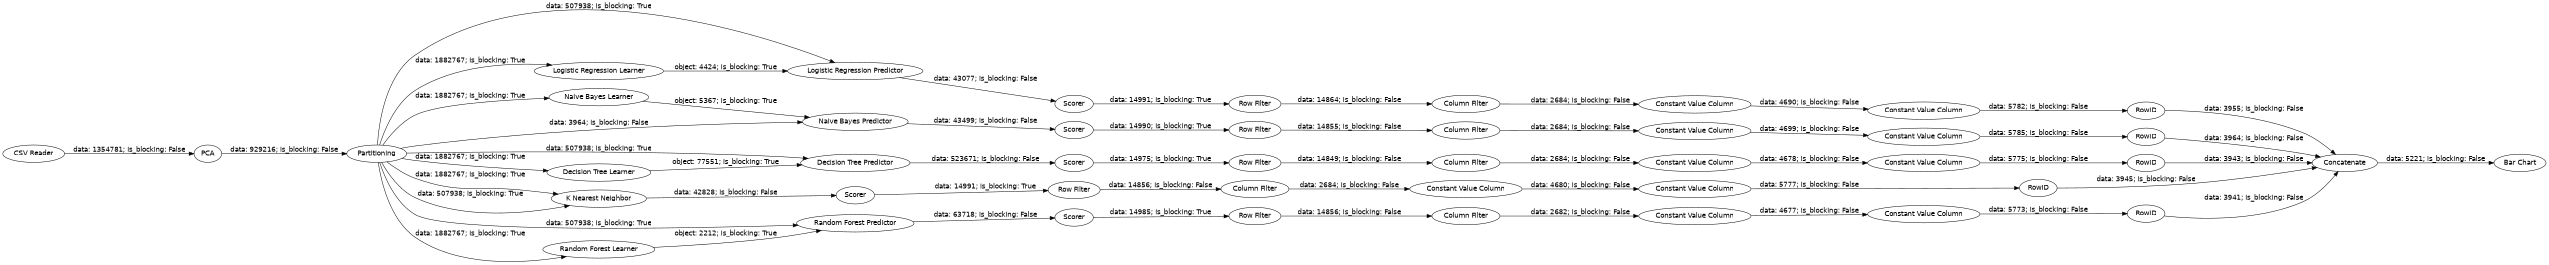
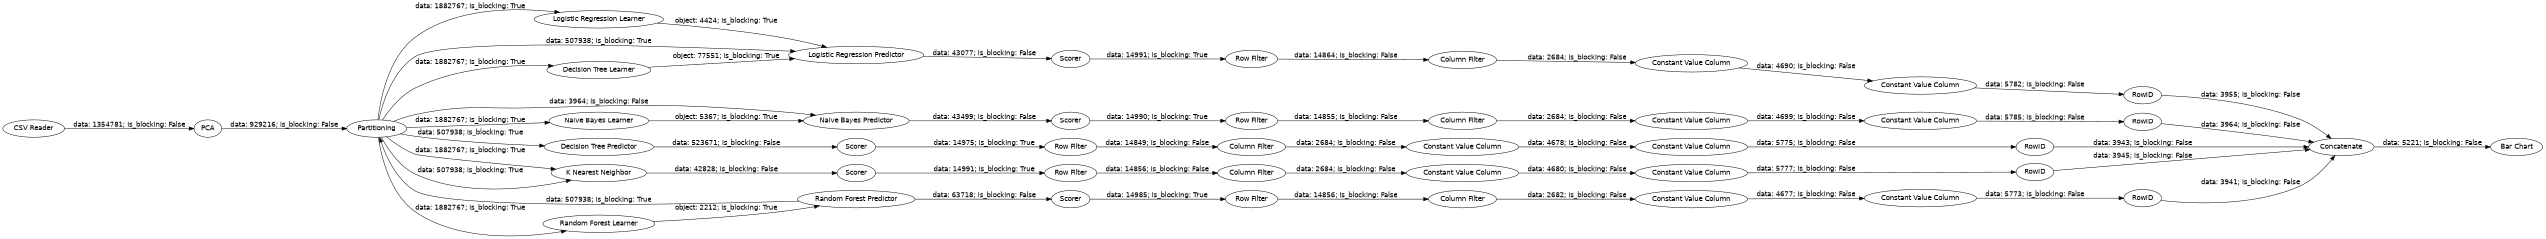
edge "Decision Tree Learner" -> "Decision Tree Predictor": now "Decision Tree Learner" -> "Logistic Regression Predictor"
edge "Partitioning" -> "Random Forest Predictor": reversed
